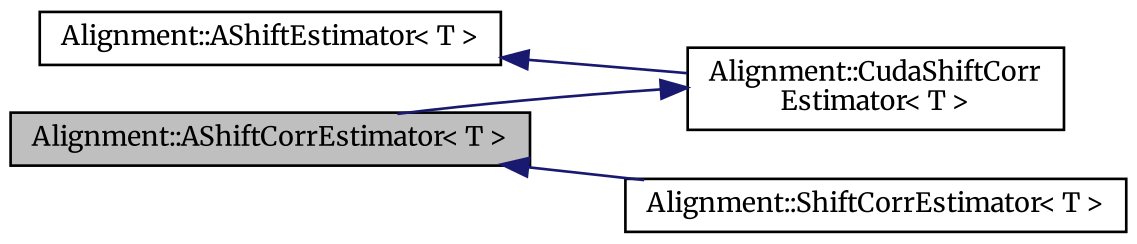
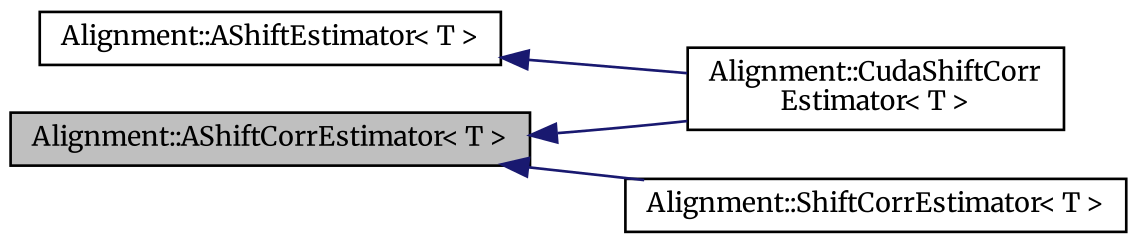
edge "Alignment::AShiftCorrEstimator< T >" -> "Alignment::CudaShiftCorr Estimator< T >": reversed
